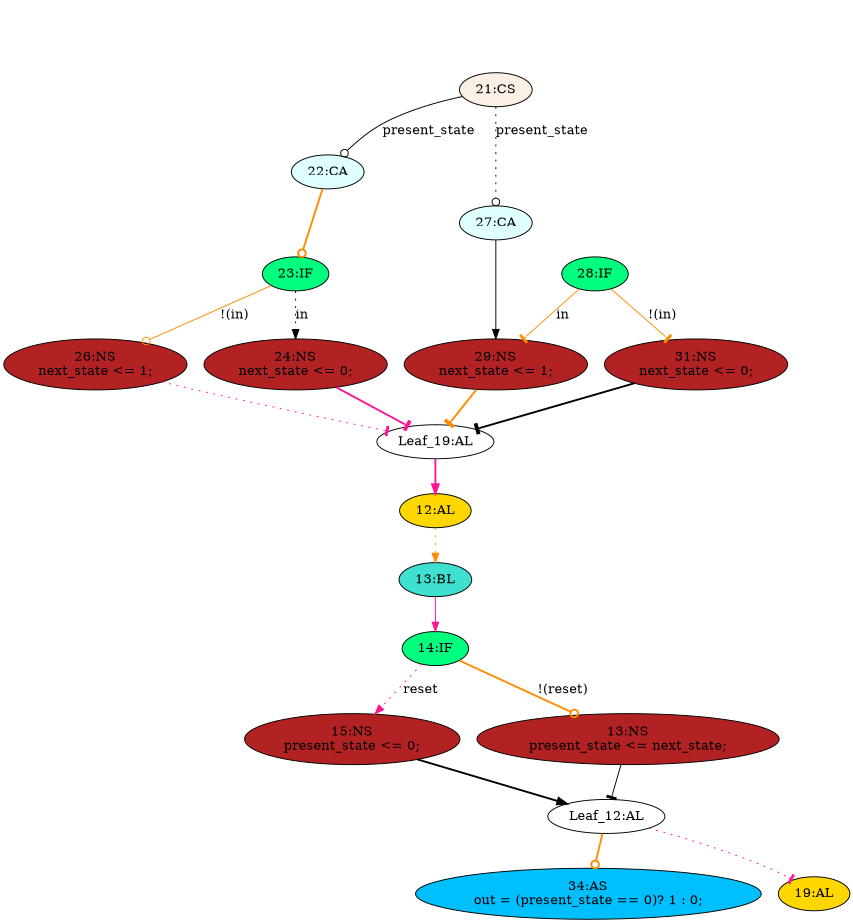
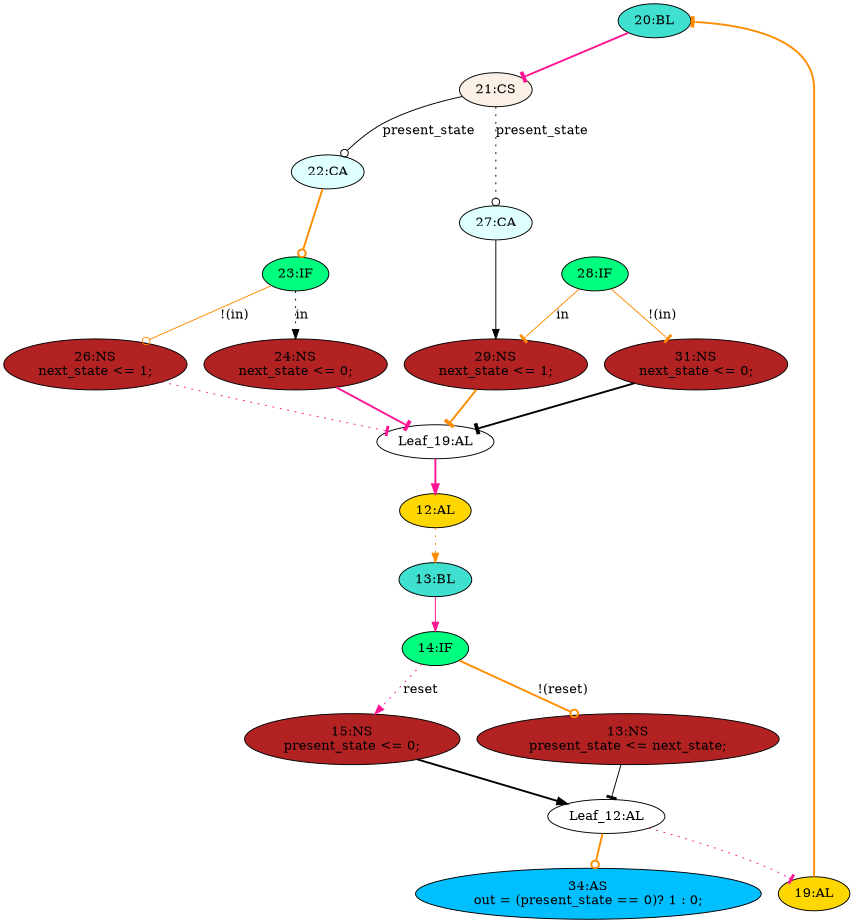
node "20:BL": added
